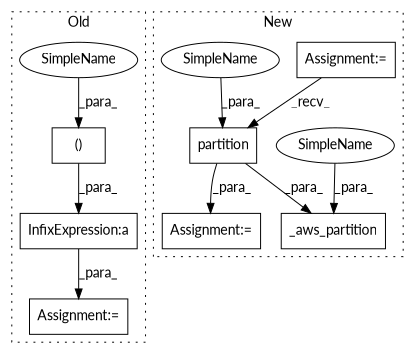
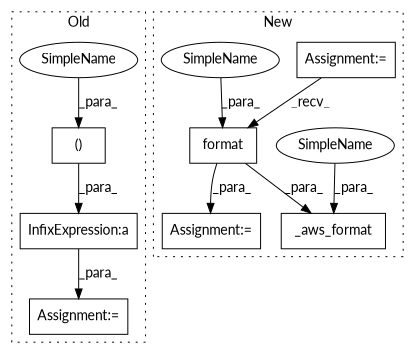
node "partition": label "partition" -> "format"
node "_aws_partition": label "_aws_partition" -> "_aws_format"
